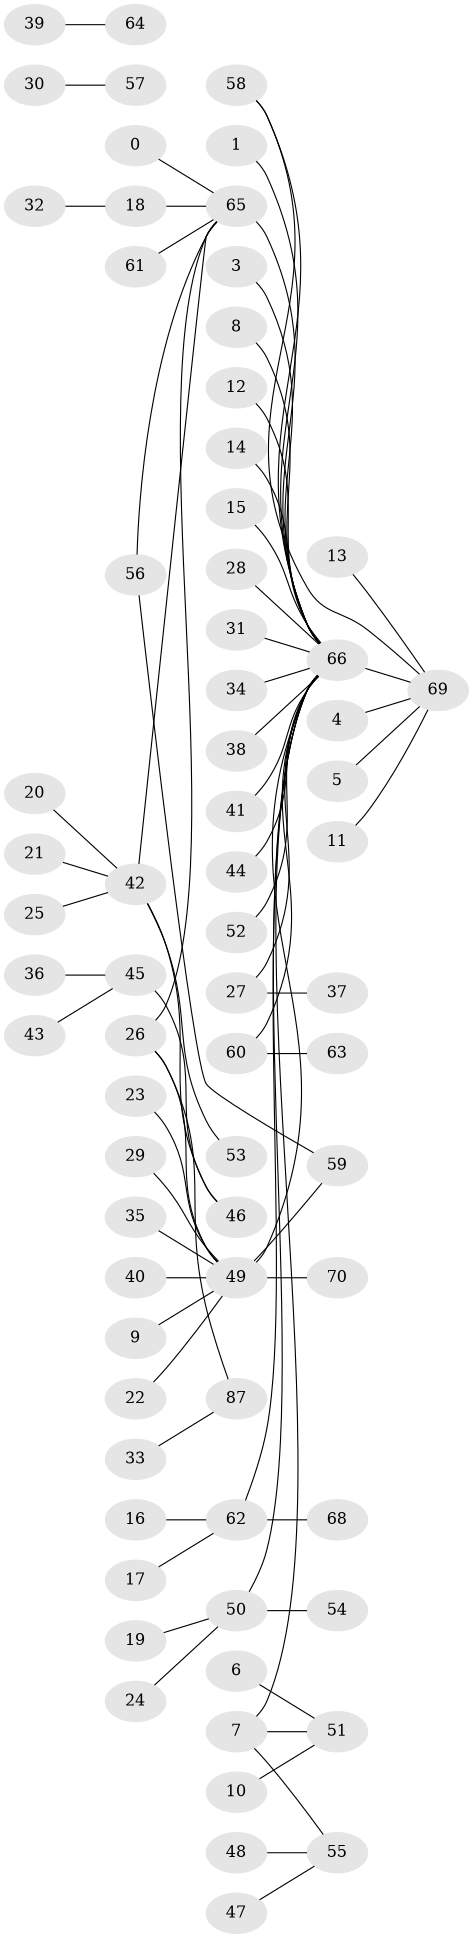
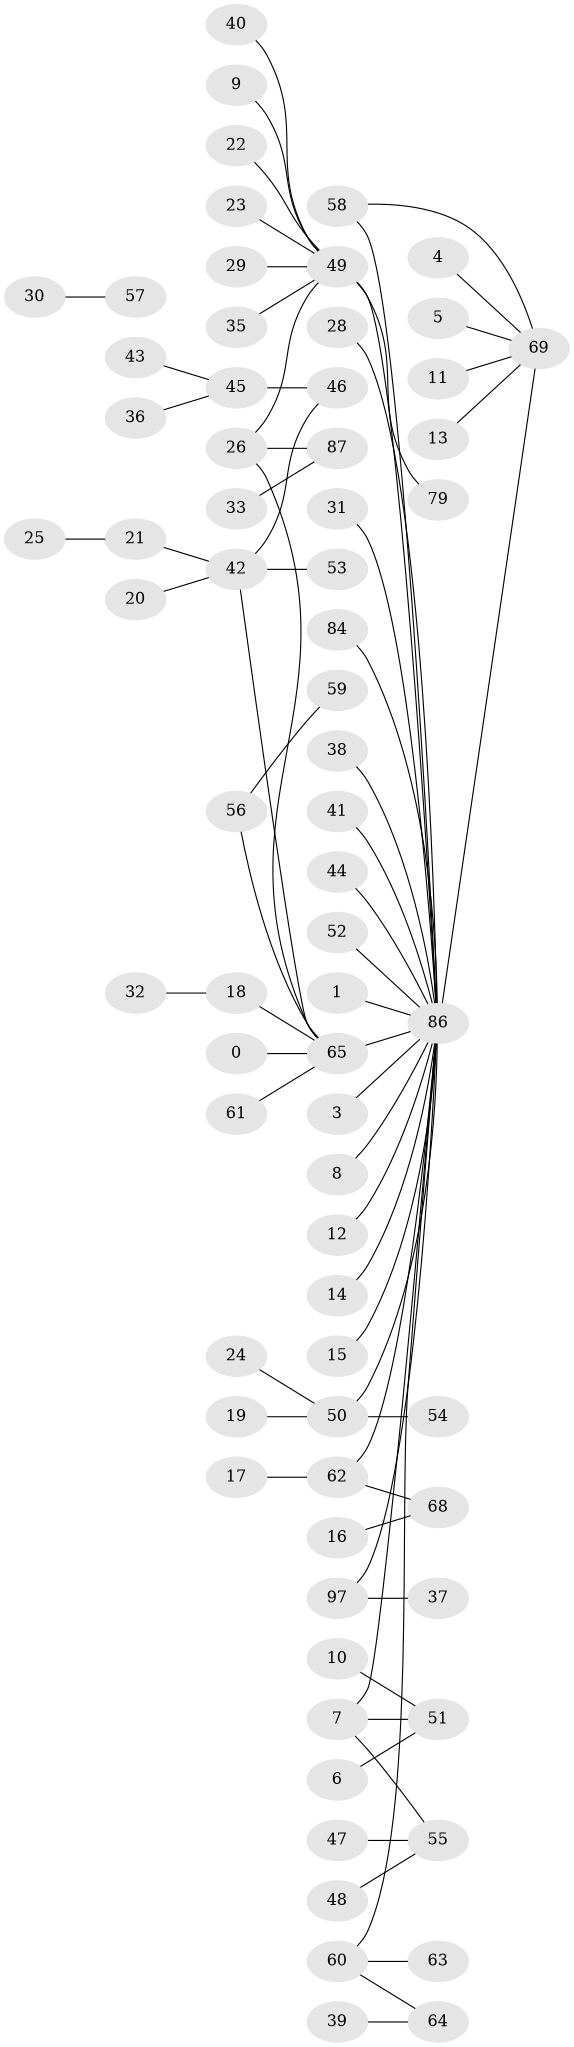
node "66": label "66" -> "86"
node "34": label "34" -> "84"
edge "42" -- "25": now "21" -- "25"
node "27": label "27" -> "97"
edge "59" -- "49": removed
node "70": label "70" -> "79"
edge "16" -- "62": now "16" -- "68"
edge "60" -- "64": added
